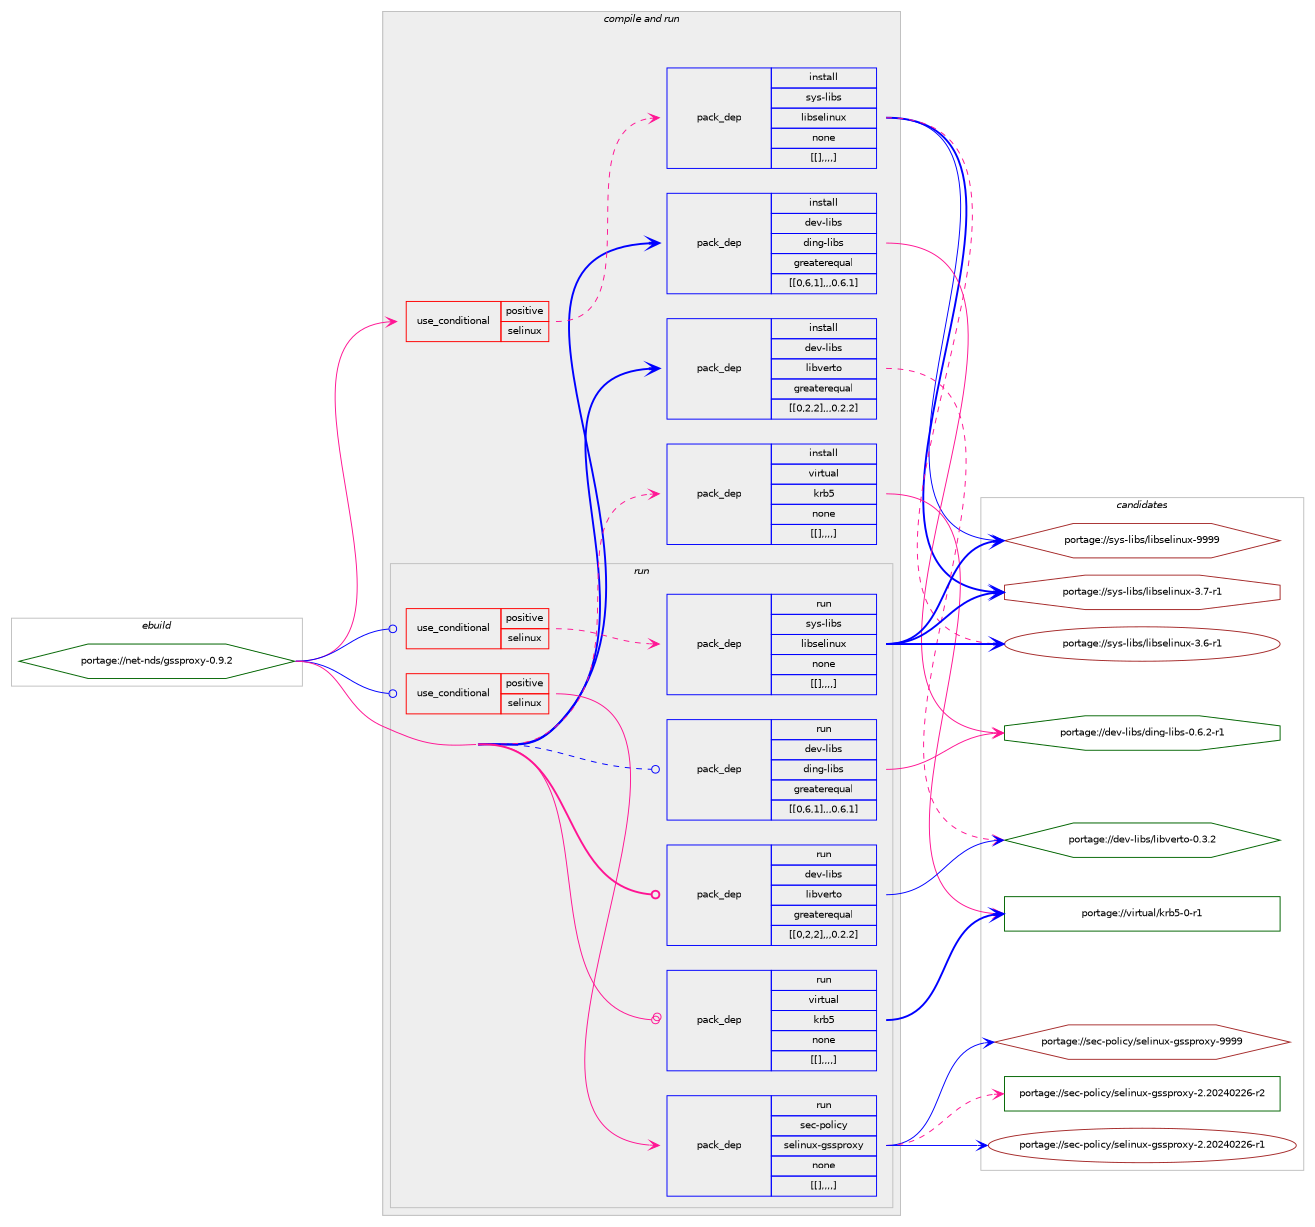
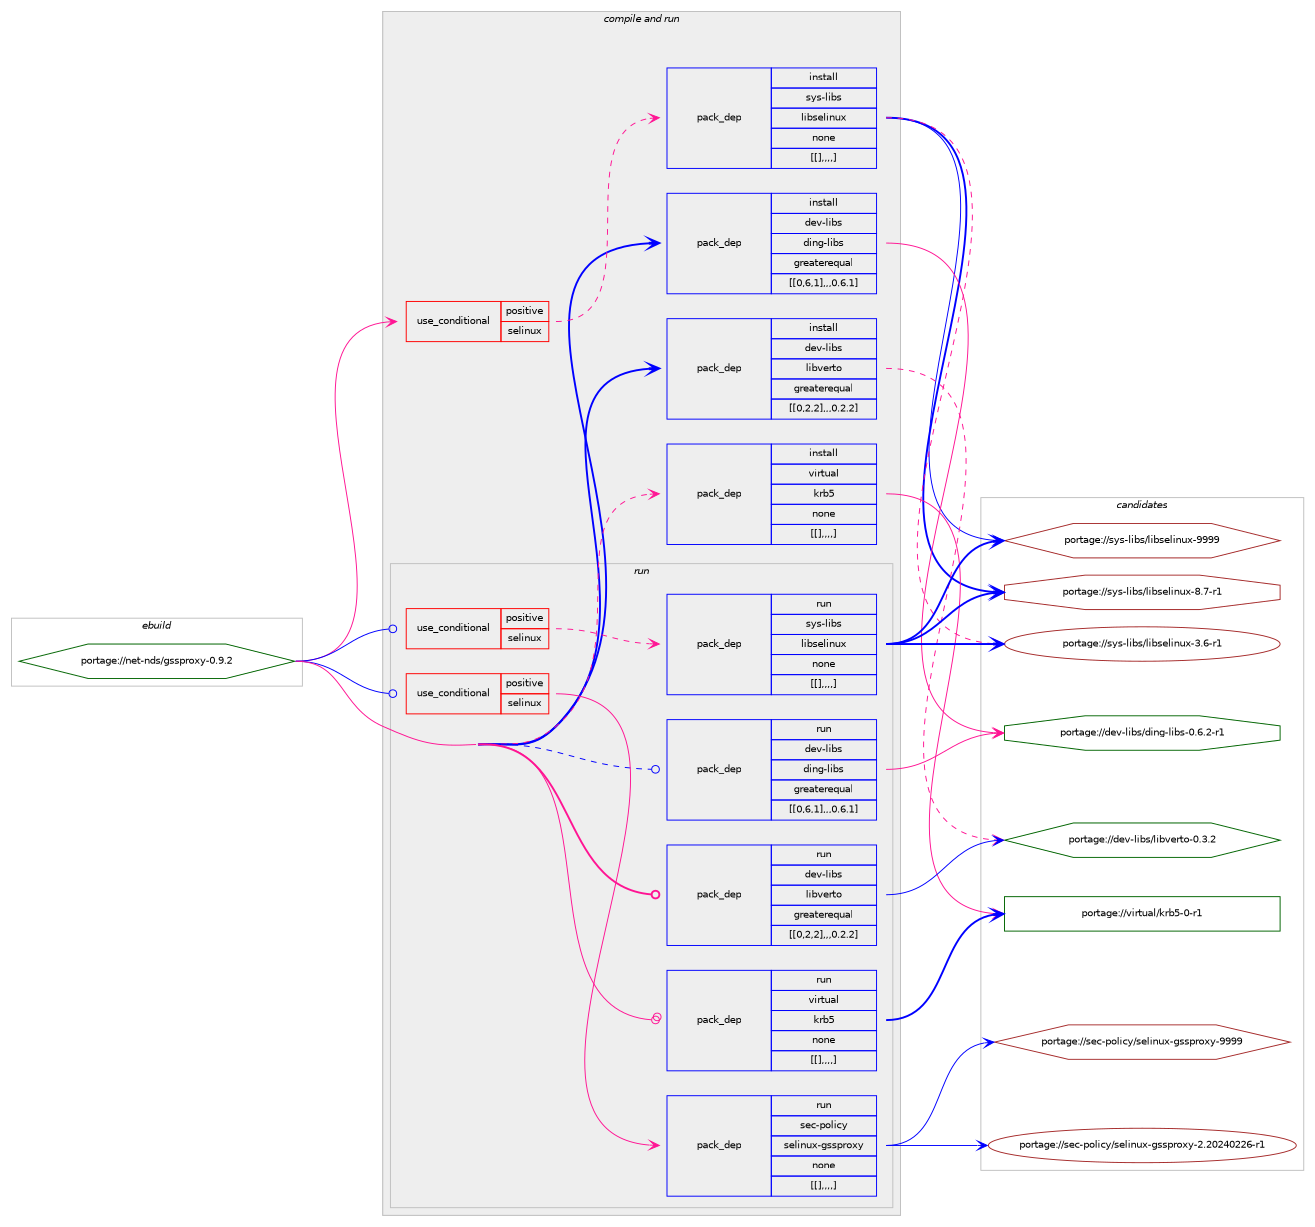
node "portage://sys-libs/libselinux-3.7-r1": label "portage://sys-libs/libselinux-3.7-r1" -> "portage://sys-libs/libselinux-8.7-r1"
node "portage://sec-policy/selinux-gssproxy-2.20240226-r2": removed
